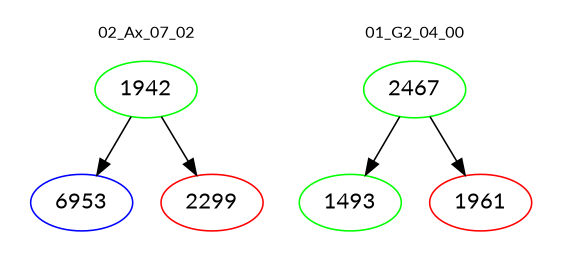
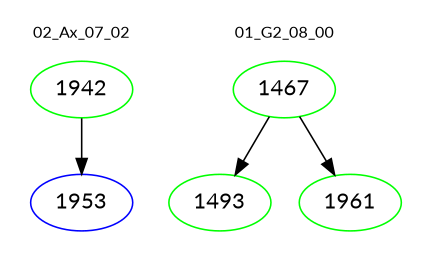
cluster "01_G2_04_00": label "01_G2_04_00" -> "01_G2_08_00"
node "2467": label "2467" -> "1467"
node "6953": label "6953" -> "1953"
node "2299": removed
node "1961": color red -> green
